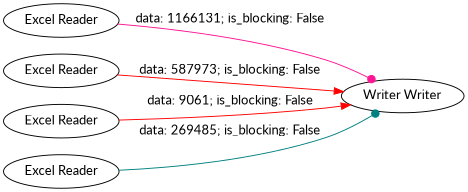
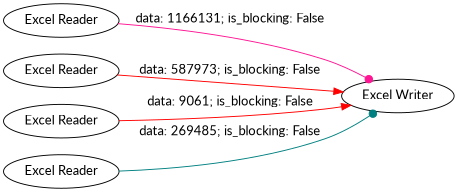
node "Writer Writer": label "Writer Writer" -> "Excel Writer"
